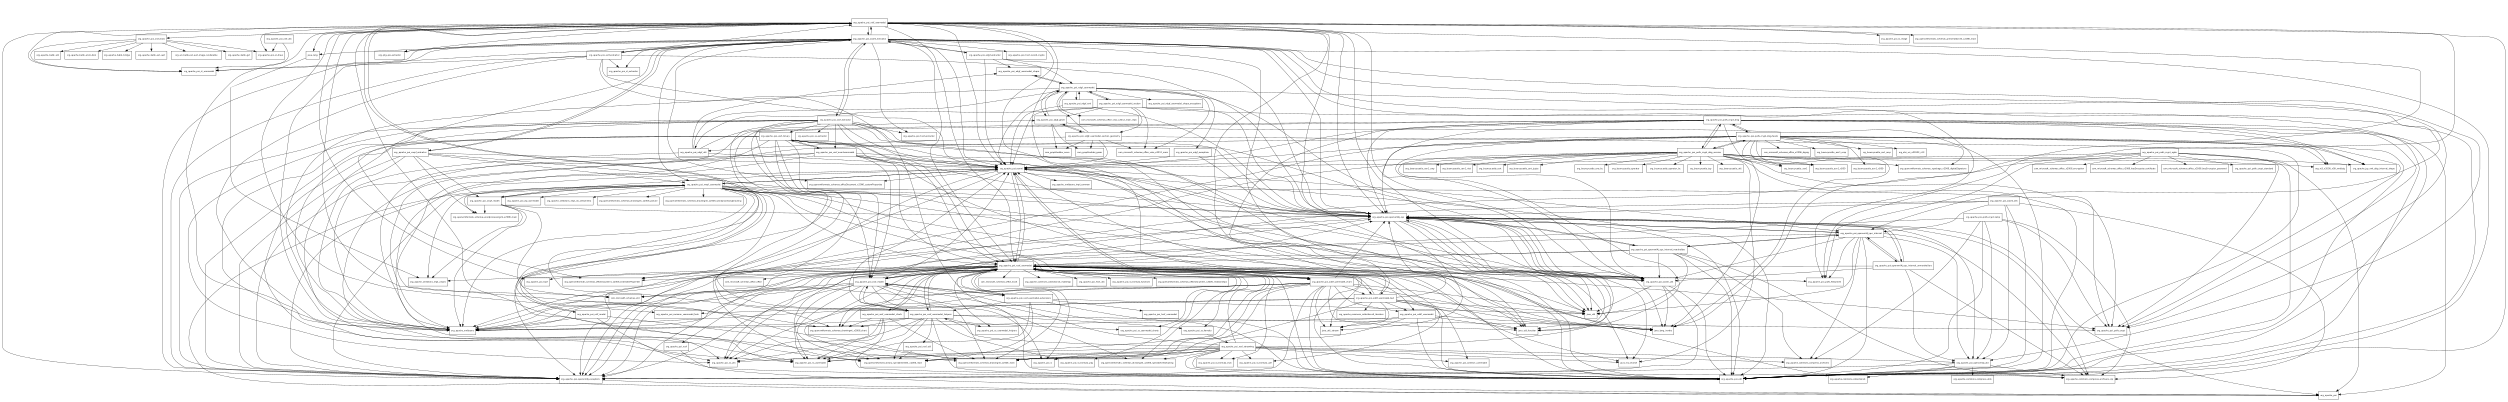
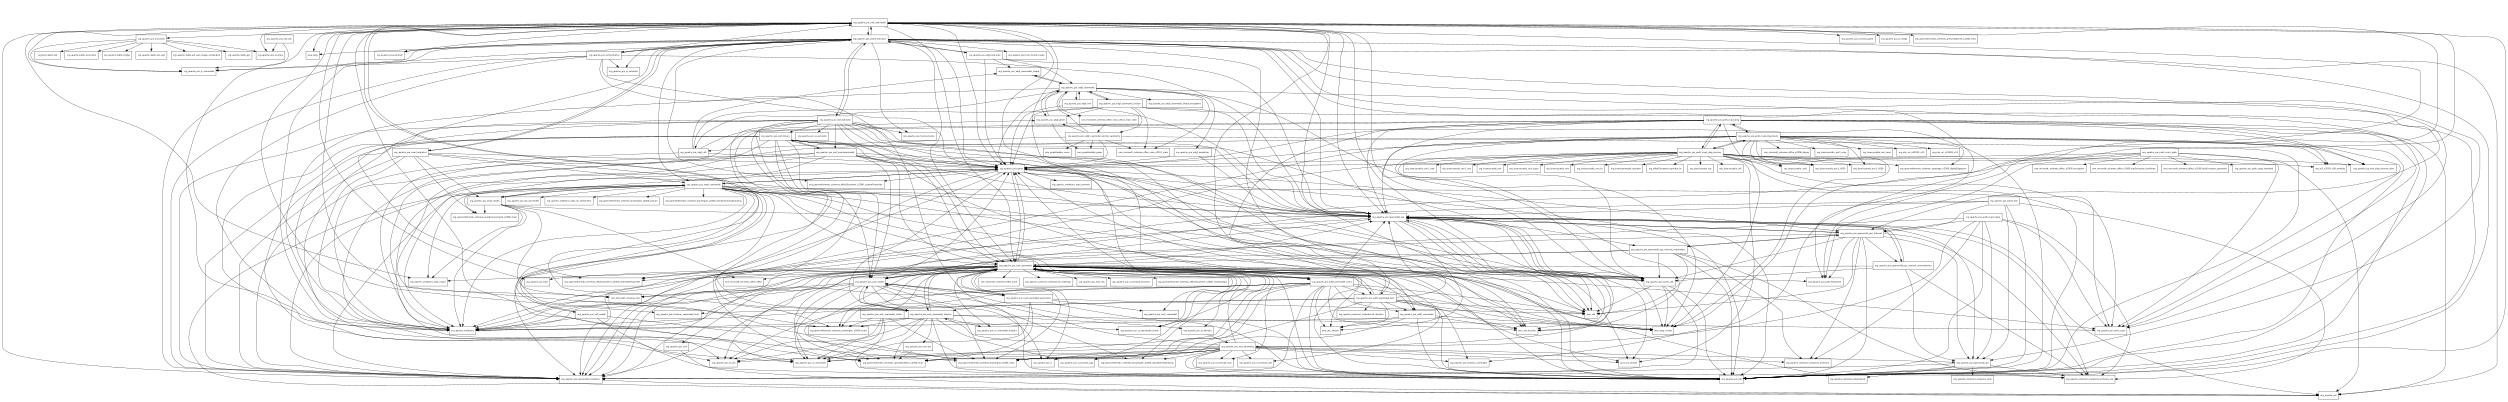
edge "org_apache_poi_xslf_usermodel" -> "org_apache_poi_common_usermodel": added
node "org_apache_poi_sl_draw_geom": added
edge "org_apache_poi_ooxml_extractor" -> "org_apache_poi": added
node "org_apache_batik_util": label "org_apache_batik_util" -> "org_text_batik_util"
node "org_uri_batik_ext_awt_image_renderable": label "org_uri_batik_ext_awt_image_renderable" -> "org_apache_batik_ext_awt_image_renderable"
node "org_ptg_poi_extractor": label "org_ptg_poi_extractor" -> "org_apache_poi_extractor"
edge "org_apache_poi_xdgf_geom" -> "org_apache_poi_xdgf_usermodel_section_geometry": now "com_microsoft_schemas_office_visio_x2012_main_impl" -> "org_apache_poi_xdgf_usermodel_section_geometry"
edge "org_apache_poi_xdgf_geom" -> "com_graphbuilder_curve": removed
node "org_etsi_uri_x01903_v14": added
edge "org_apache_poi_poifs_crypt_dsig_services" -> "org_bouncycastle_asn1_x509": added
node "org_bouncycastle_cms": added
node "org_bouncycastle_operator": label "org_bouncycastle_operator" -> "org_eventusermodel_operator"
node "org_bouncycastle_operator_bc": label "org_bouncycastle_operator_bc" -> "org_officeDocument_operator_bc"
node "org_apache_jcp_xml_dsig_internal_shape": label "org_apache_jcp_xml_dsig_internal_shape" -> "org_apache_jcp_xml_dsig_internal_dom"
edge "org_apache_poi_xdgf_usermodel" -> "org_apache_poi_ooxml_util": now "org_apache_poi_xdgf_usermodel" -> "java_lang_invoke"
edge "org_apache_poi_xssf_eventusermodel" -> "org_apache_xmlbeans": added
edge "java_lang" -> "org_apache_xmlbeans_impl_values": now "org_apache_poi_xslf_usermodel" -> "org_apache_xmlbeans_impl_values"
edge "org_apache_poi_xssf_extractor" -> "org_apache_poi_ss_util": now "org_apache_poi_xssf_extractor" -> "org_apache_poi_ss_usermodel_charts"
edge "org_apache_poi_openxml4j_opc_internal_marshallers" -> "org_apache_poi_openxml4j_opc": removed
edge "org_apache_poi_xwpf_model" -> "com_microsoft_schemas_office_office": added
edge "org_apache_poi_openxml4j_opc_internal_unmarshallers" -> "org_apache_poi_openxml4j_opc_internal": now "org_apache_poi_poifs_crypt_temp" -> "org_apache_poi_openxml4j_opc_internal"
edge "org_apache_poi_ooxml" -> "org_apache_poi_xddf_usermodel_chart": now "org_apache_poi_ooxml" -> "org_apache_poi_xddf_usermodel"
edge "org_apache_poi_xssf_usermodel" -> "org_apache_poi_xssf_usermodel_charts": now "org_apache_poi_xssf_usermodel" -> "org_apache_poi_hssf_usermodel"
edge "org_apache_poi_xssf_model" -> "org_apache_poi_ss_util": removed
edge "org_apache_poi_poifs_crypt_temp" -> "org_apache_poi_xssf_streaming": added
edge "org_apache_poi_poifs_crypt_agile" -> "org_apache_poi_util": removed
edge "org_apache_poi_xssf_streaming" -> "org_apache_poi_ss_formula_ptg": added
node "org_openxmlformats_binary_spreadsheetml_x2006_main": label "org_openxmlformats_binary_spreadsheetml_x2006_main" -> "org_openxmlformats_schemas_spreadsheetml_x2006_main"
